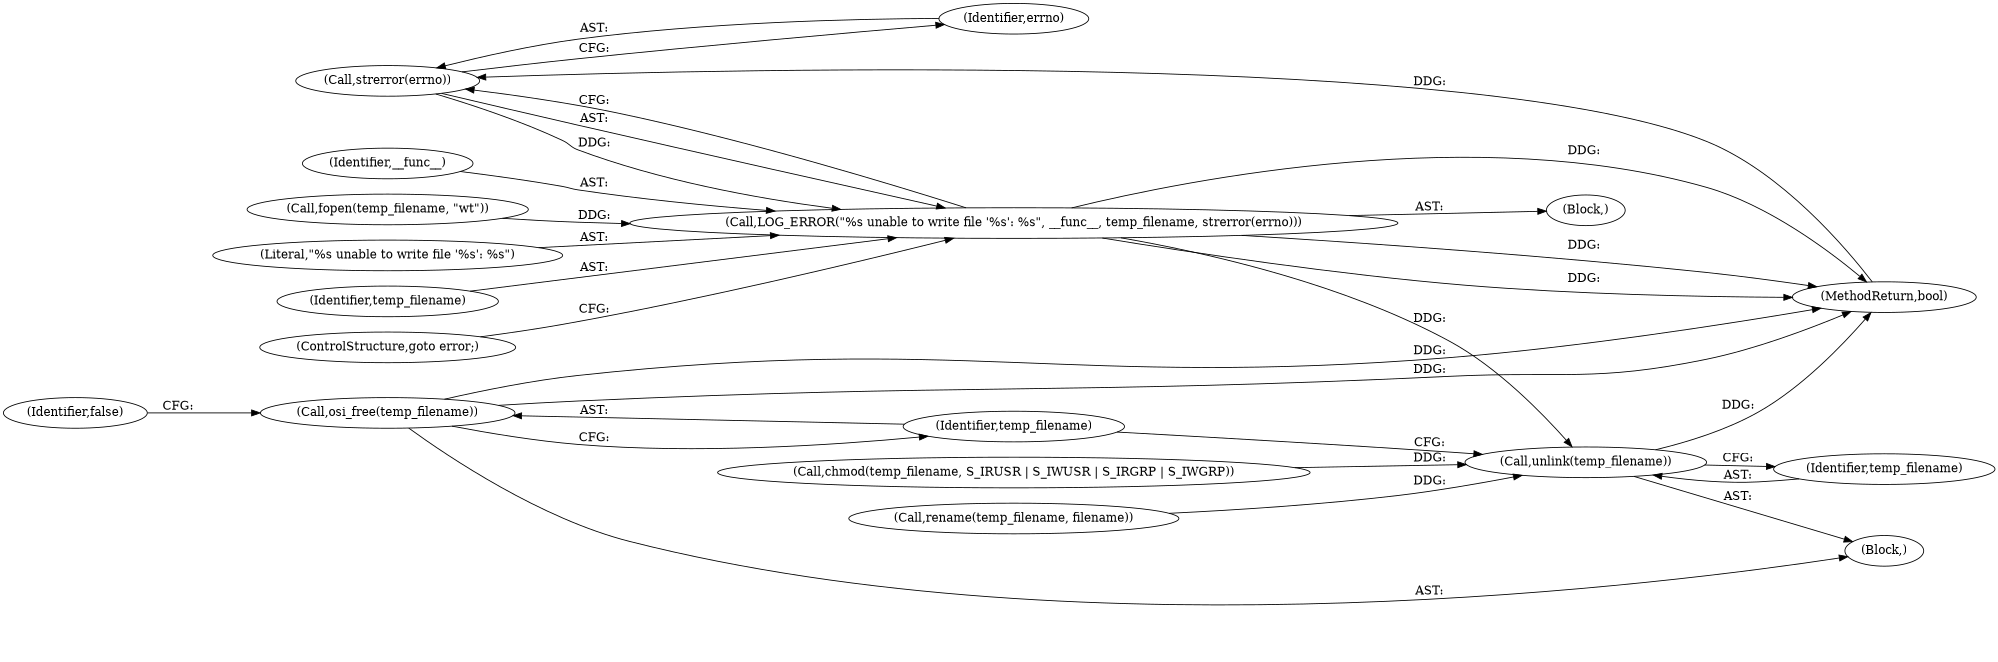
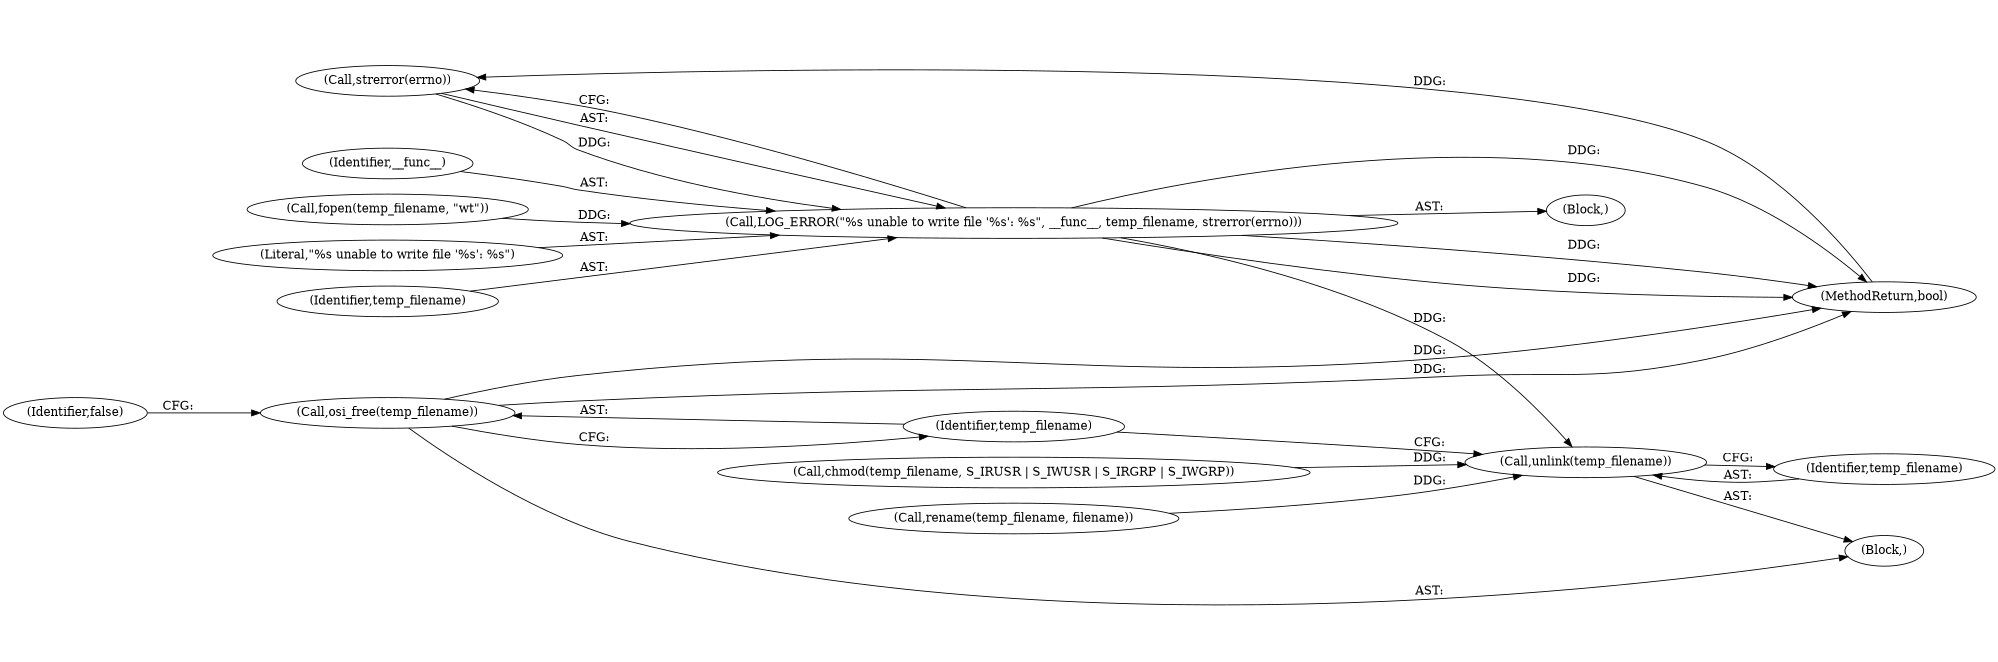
node "(Identifier,errno)": removed
node "(ControlStructure,goto error;)": removed
edge "(Call,unlink(temp_filename))" -> "(MethodReturn,bool)": removed, label "DDG:"
